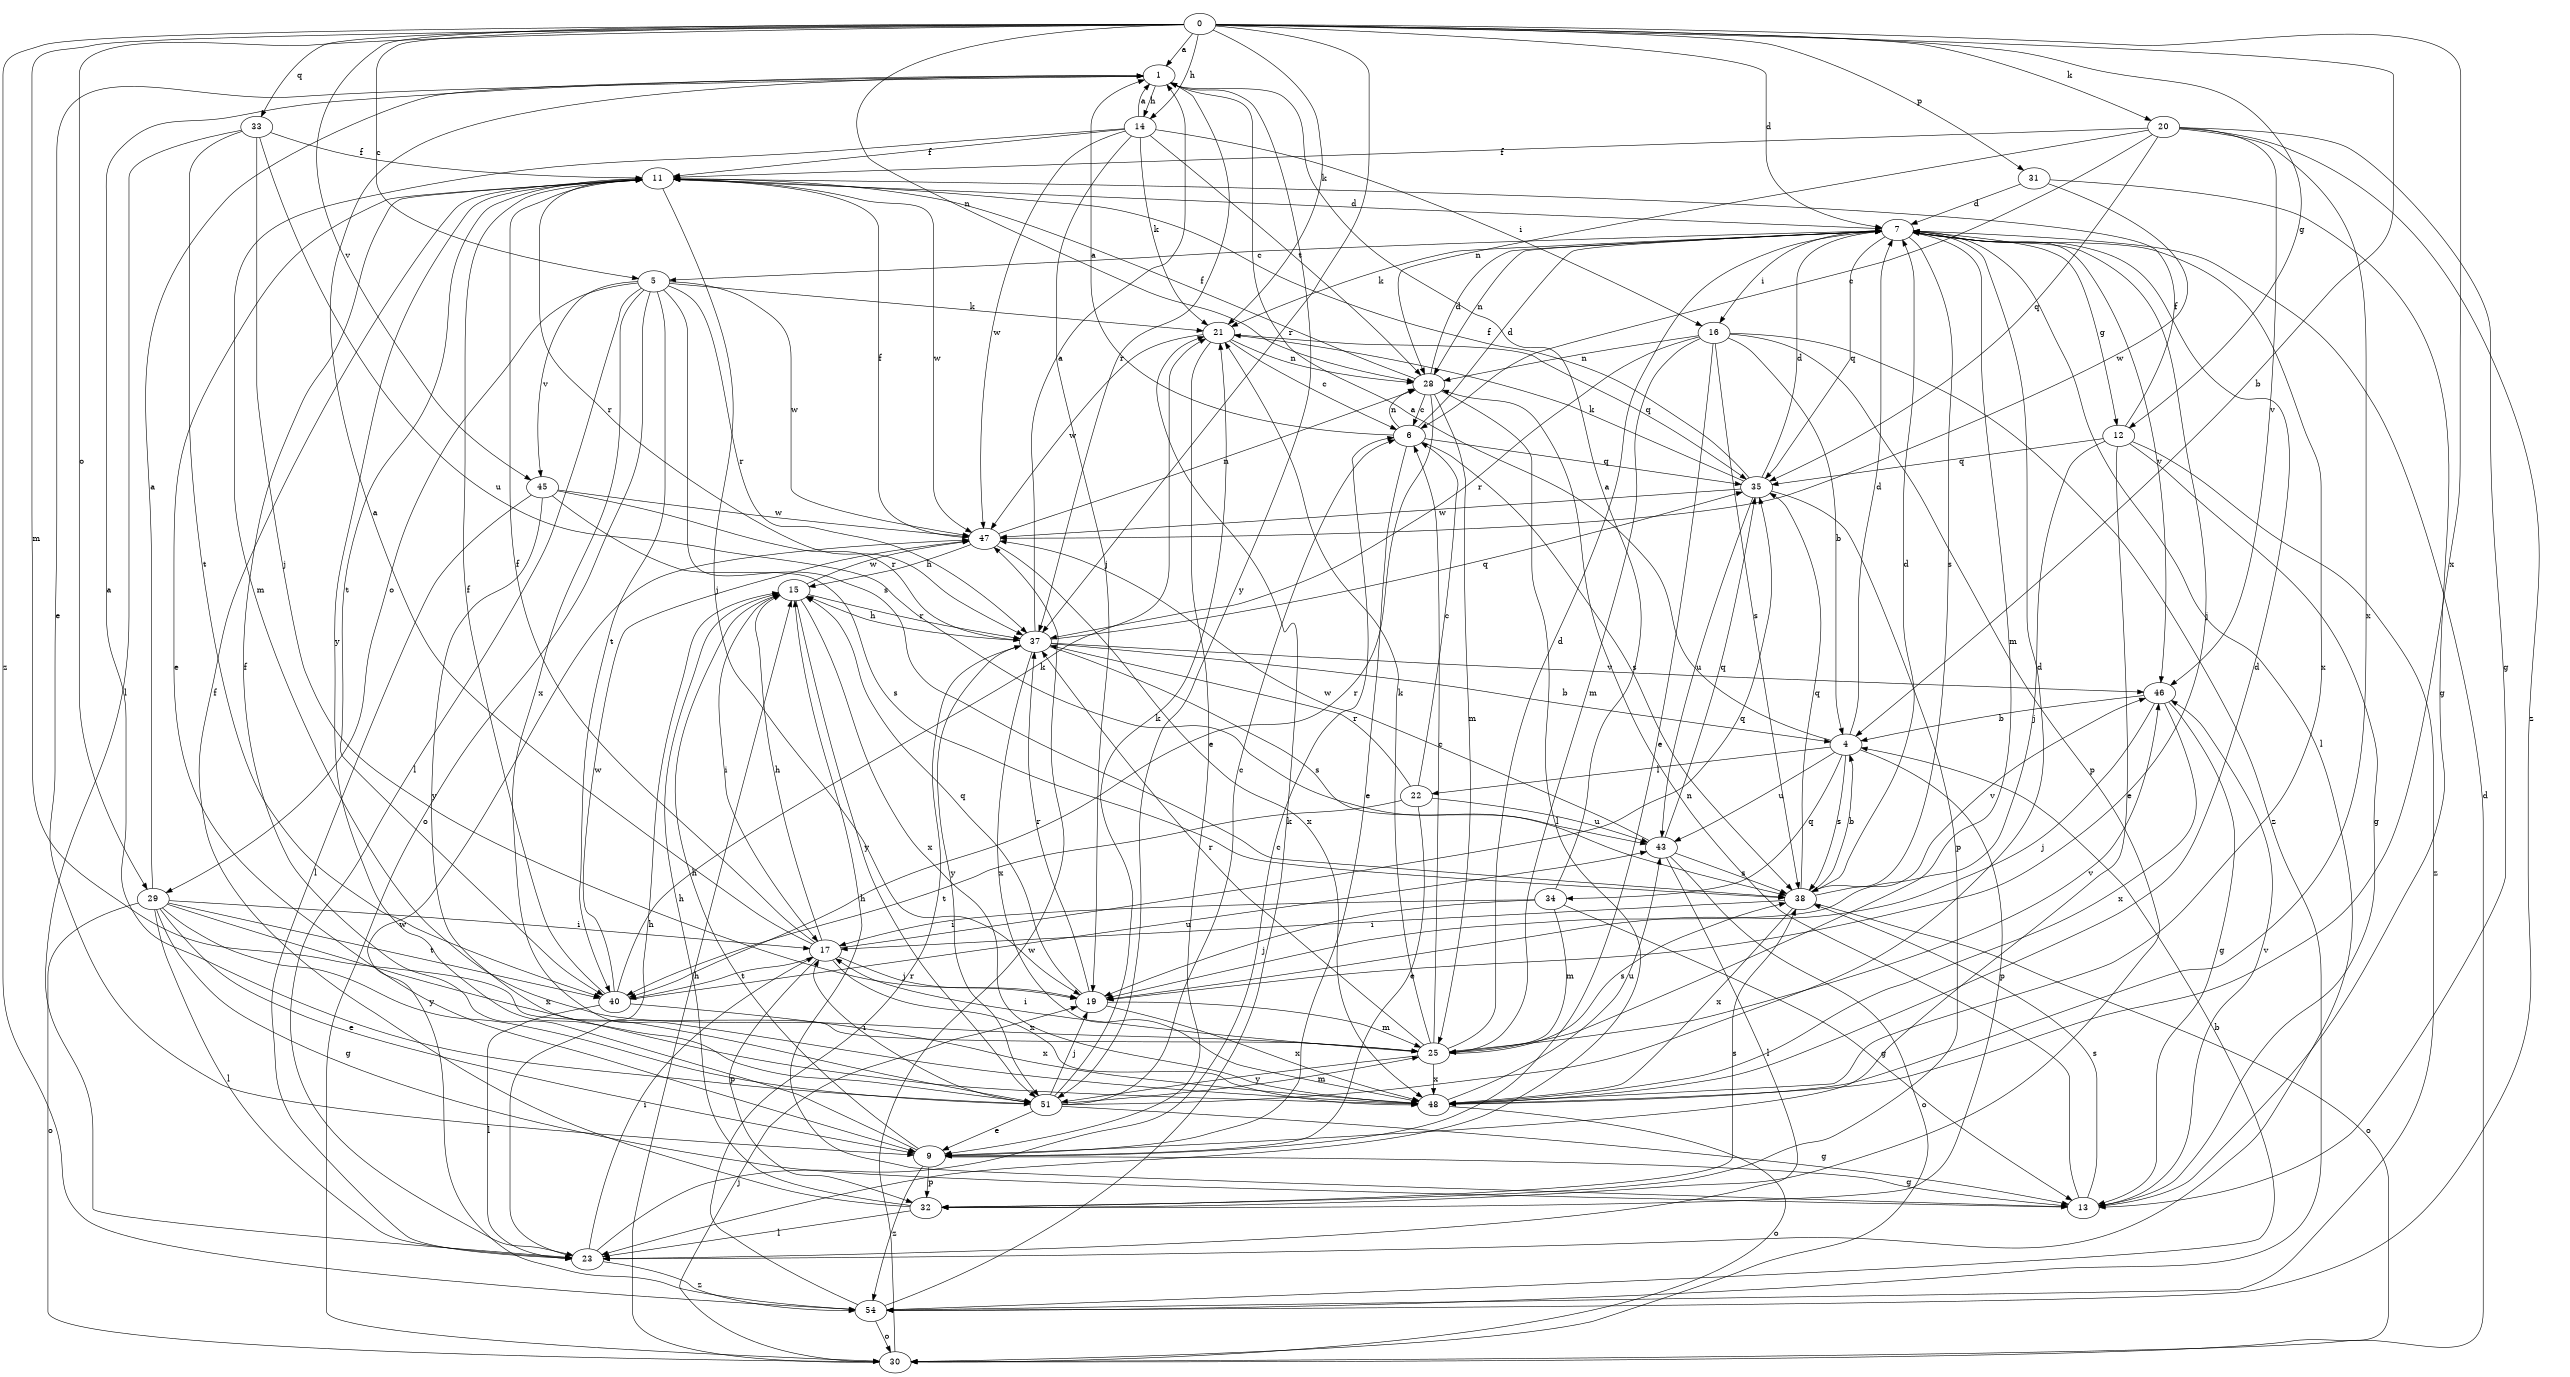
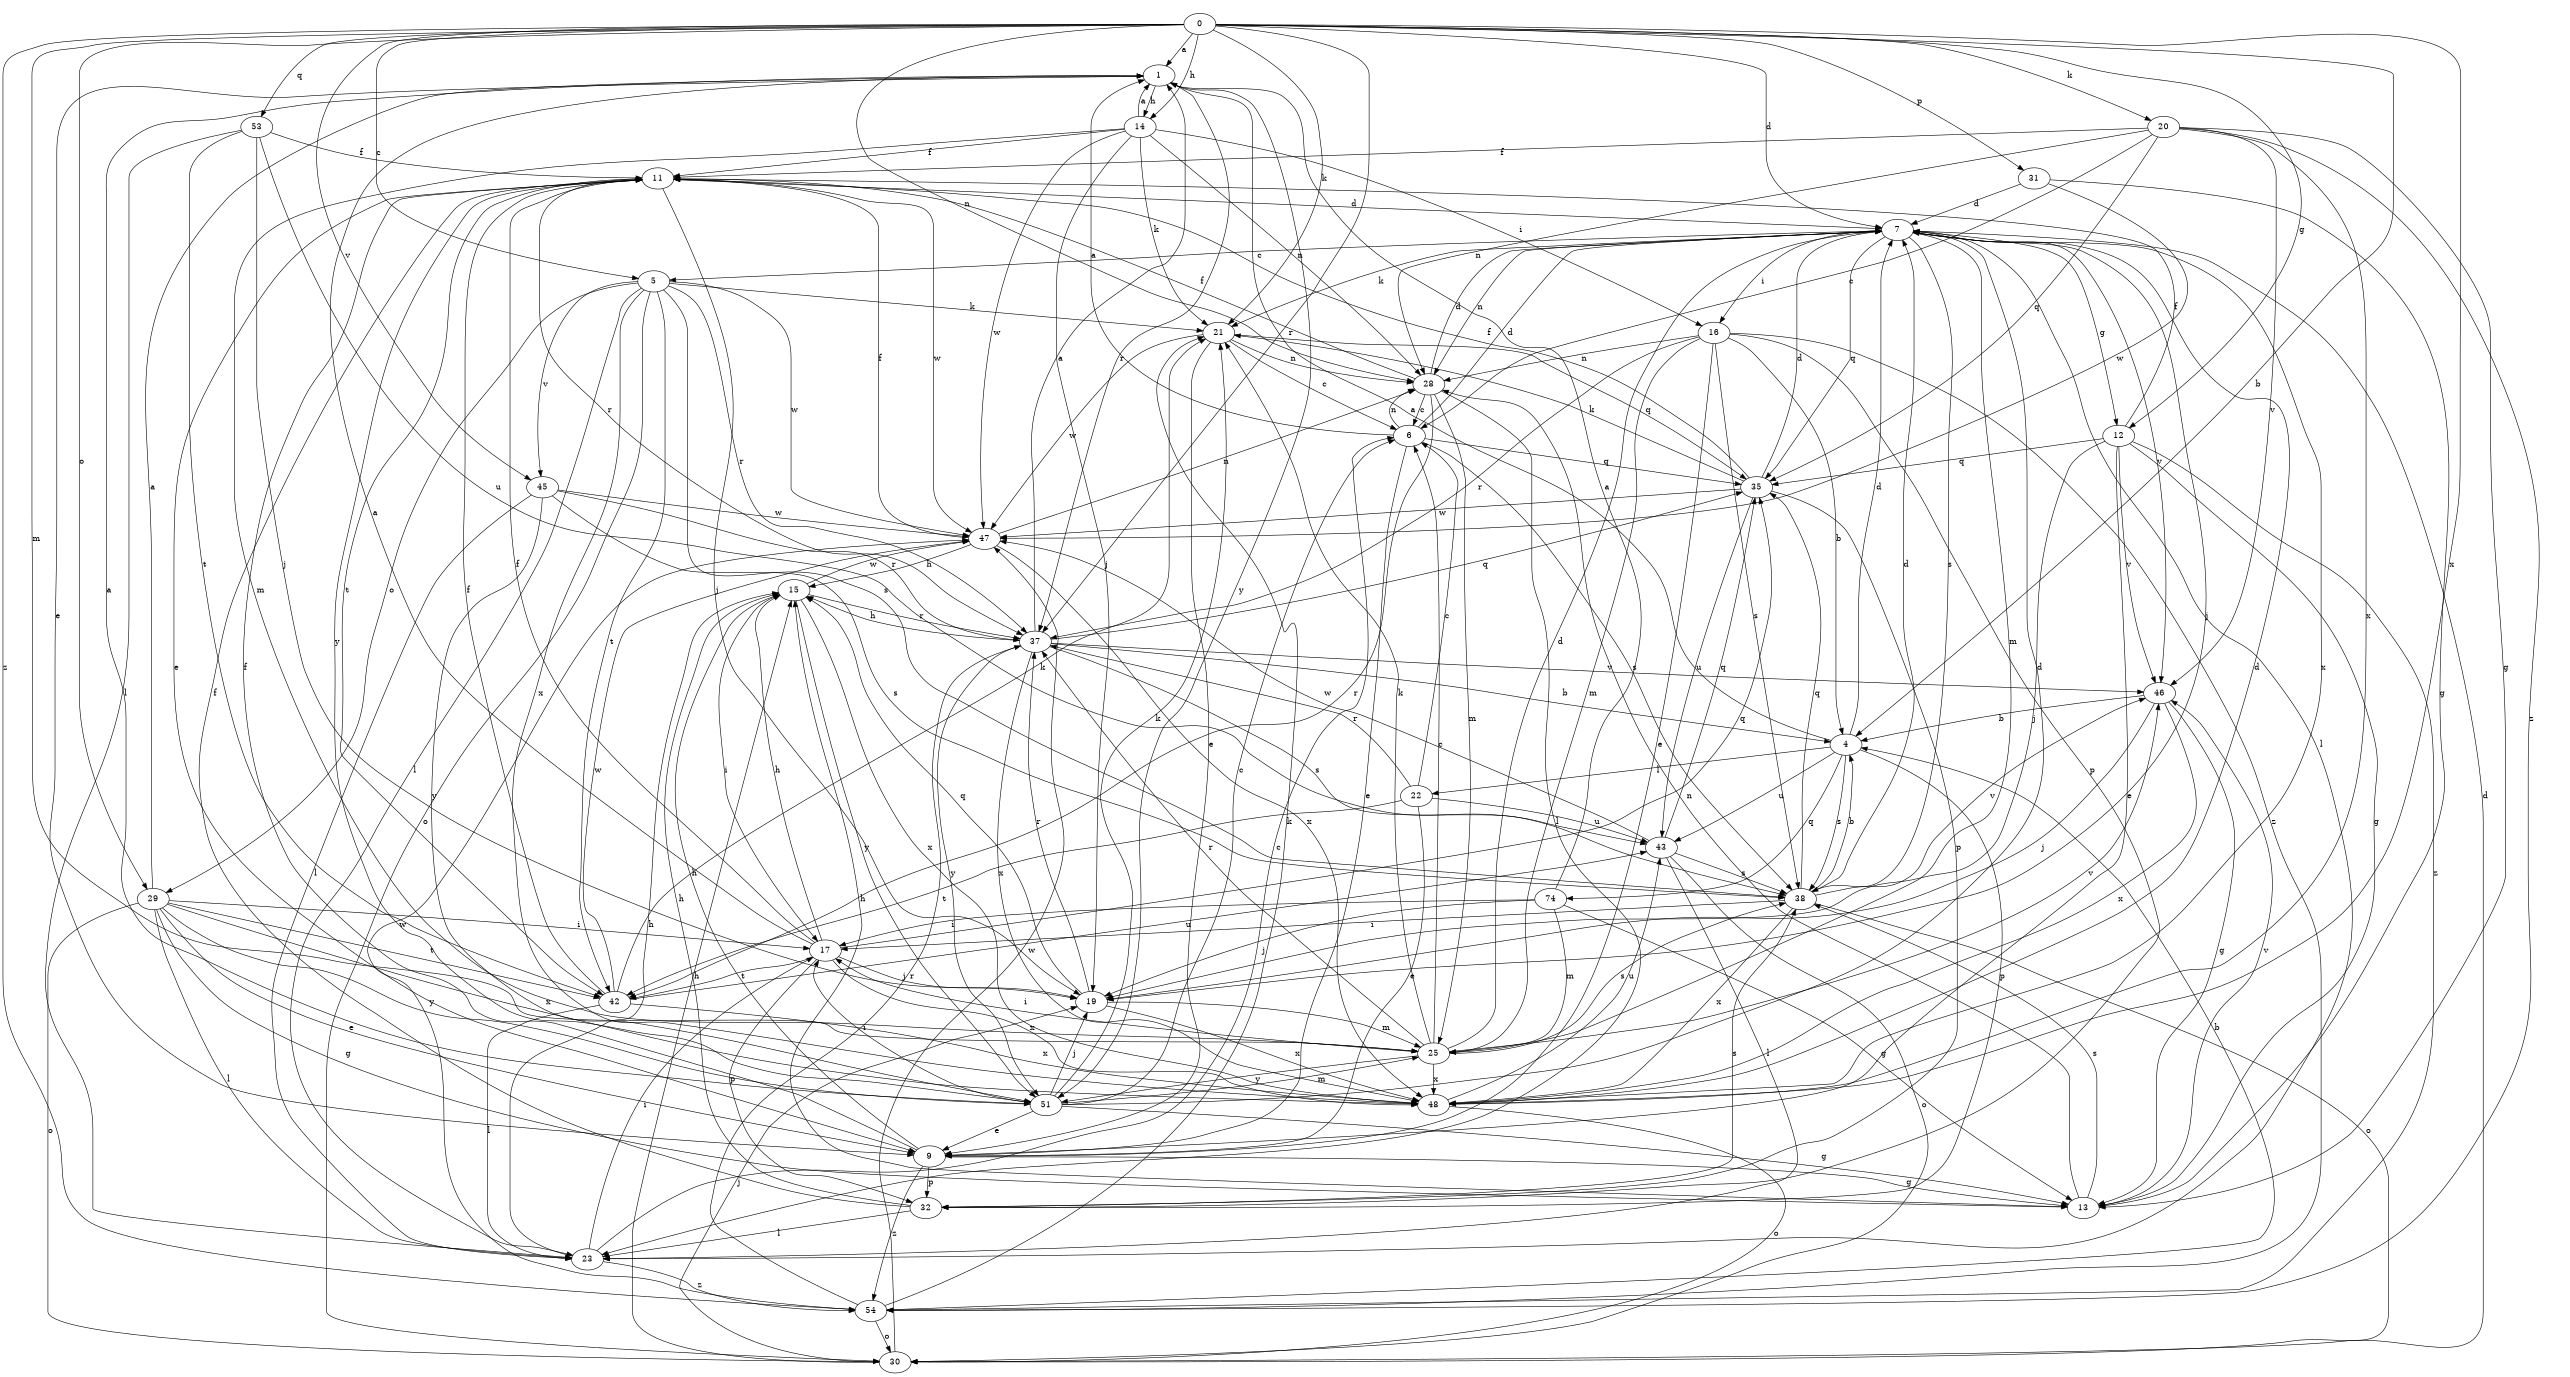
node "33": label "33" -> "53"
edge "14" -> "28": label "t" -> "n"
edge "12" -> "46": added, label "v"
node "34": label "34" -> "74"
node "40": label "40" -> "42"
